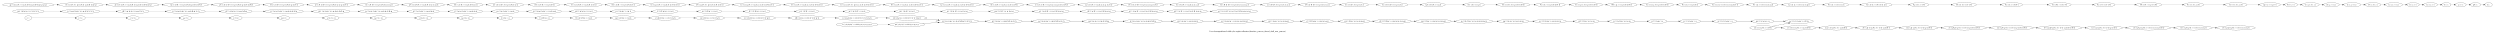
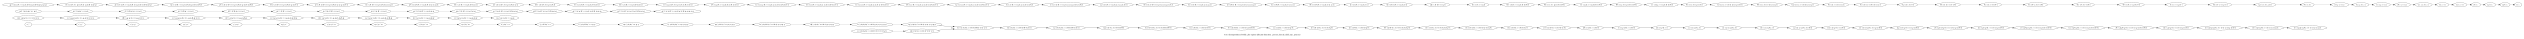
node "36 | 5 39 40 54 69 : 0 1 14 15 44 45": removed
edge "125 | 5 51 54 69 : 0 1 58 59" -> "24 | 5 51 52 54 69 : 0 1 58 59": reversed
